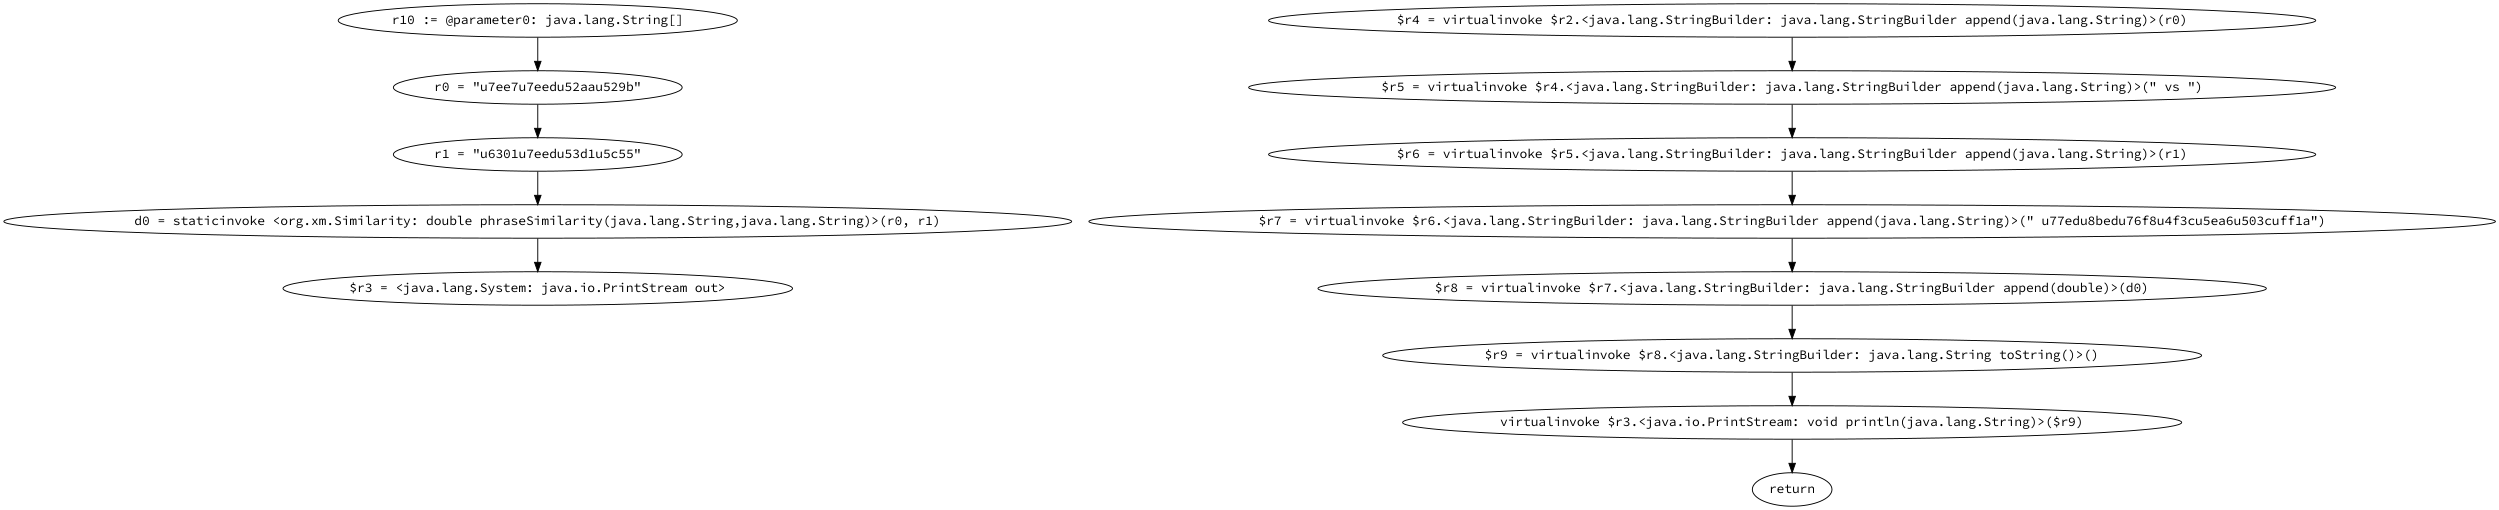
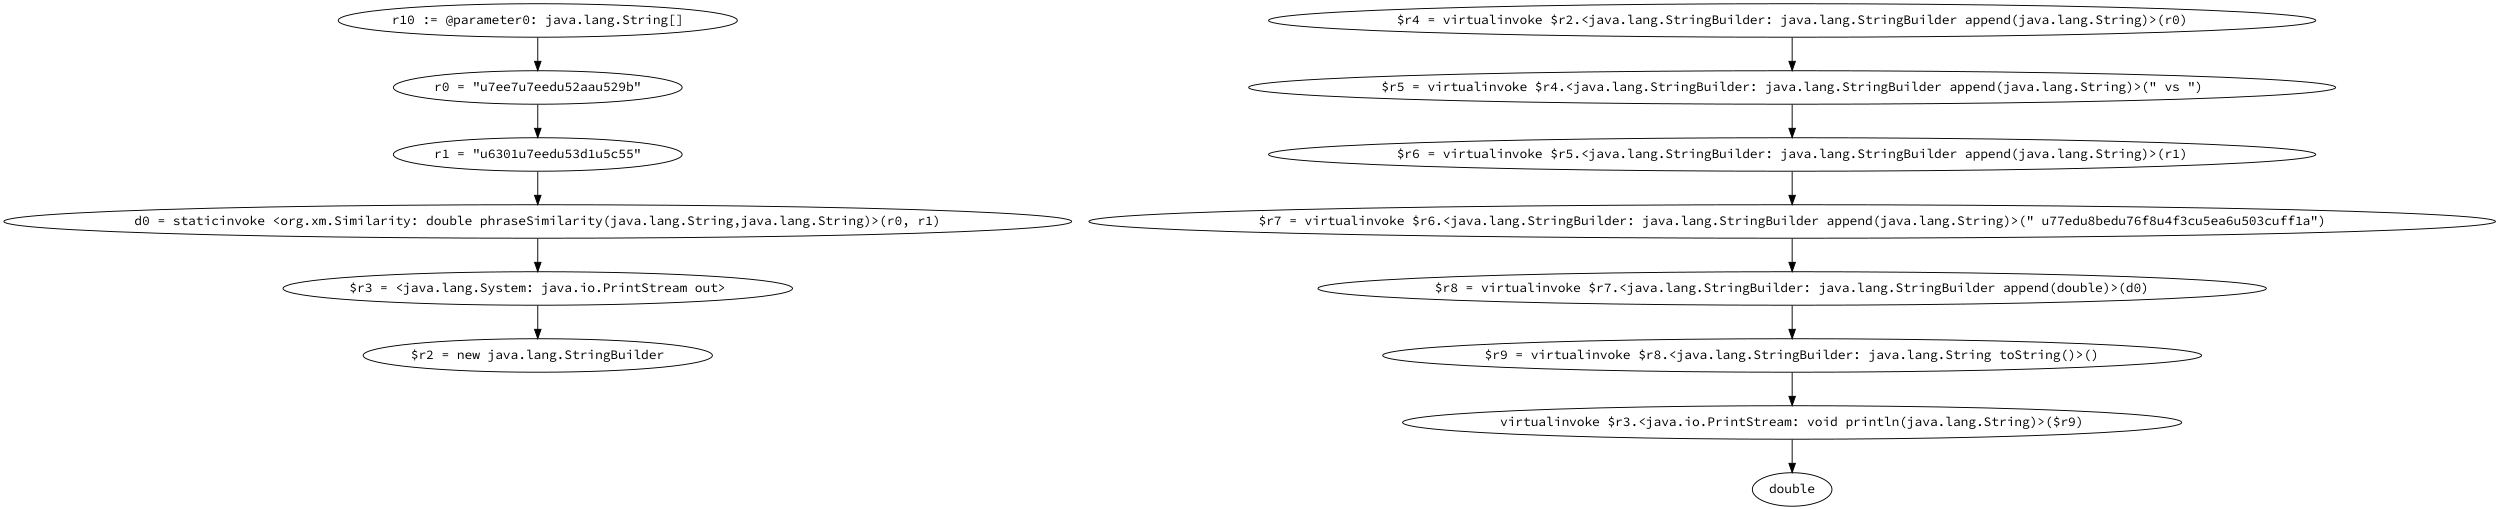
node "$r2 = new java.lang.StringBuilder": added
node "return": label "return" -> "double"
